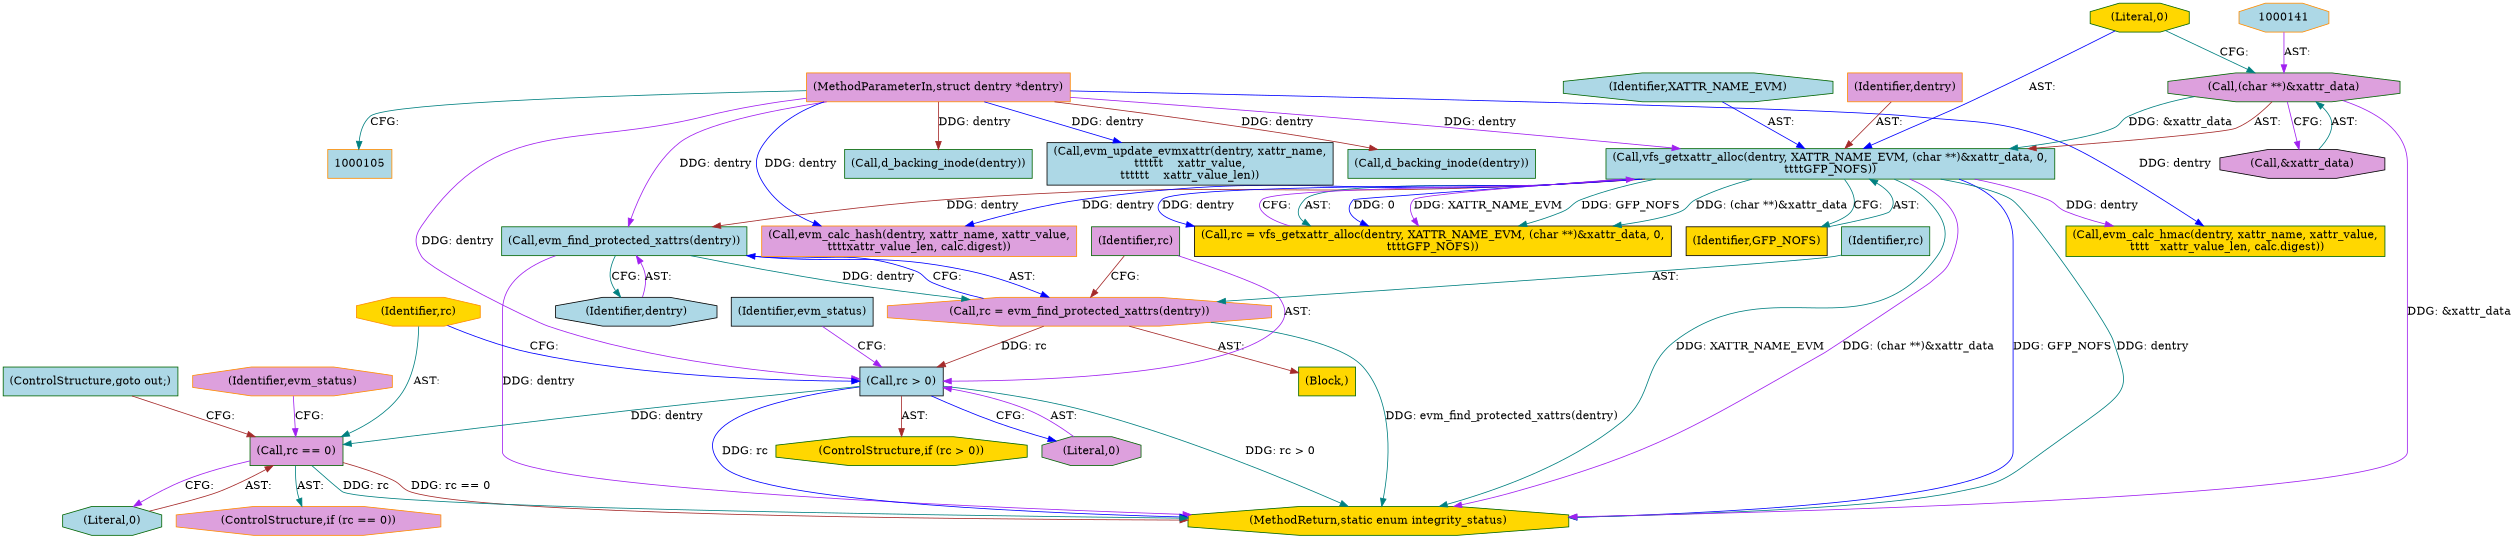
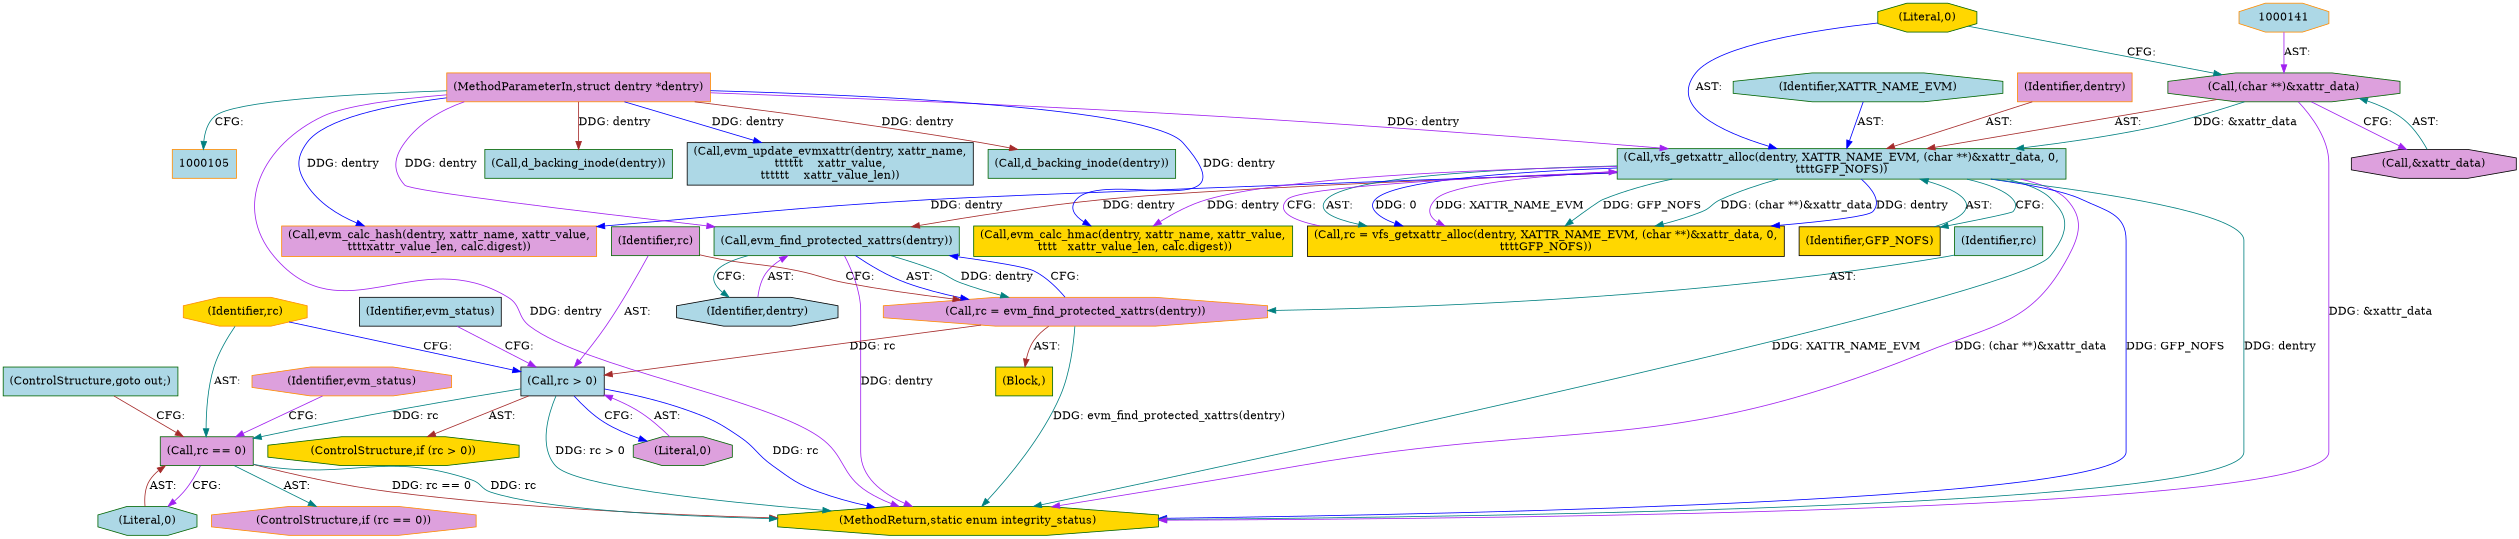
edge "(MethodParameterIn,struct dentry *dentry)" -> "(Call,rc > 0)": now "(MethodParameterIn,struct dentry *dentry)" -> "(MethodReturn,static enum integrity_status)"
edge "(Call,rc > 0)" -> "(Call,rc == 0)": label "DDG: dentry" -> "DDG: rc"
